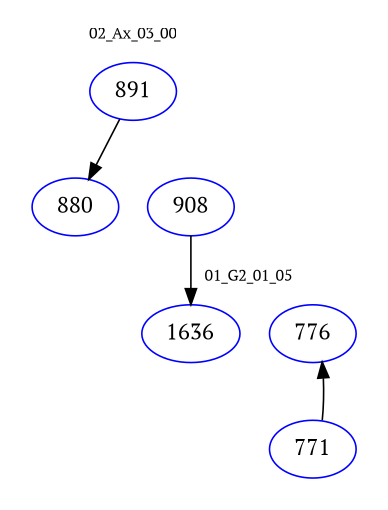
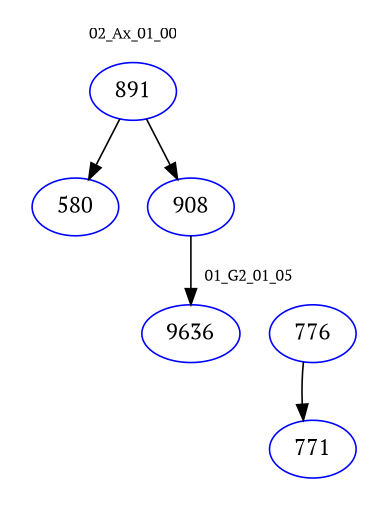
cluster "02_Ax_03_00": label "02_Ax_03_00" -> "02_Ax_01_00"
edge "891" -> "908": added
node "880": label "880" -> "580"
node "1636": label "1636" -> "9636"
edge "771" -> "776": reversed
